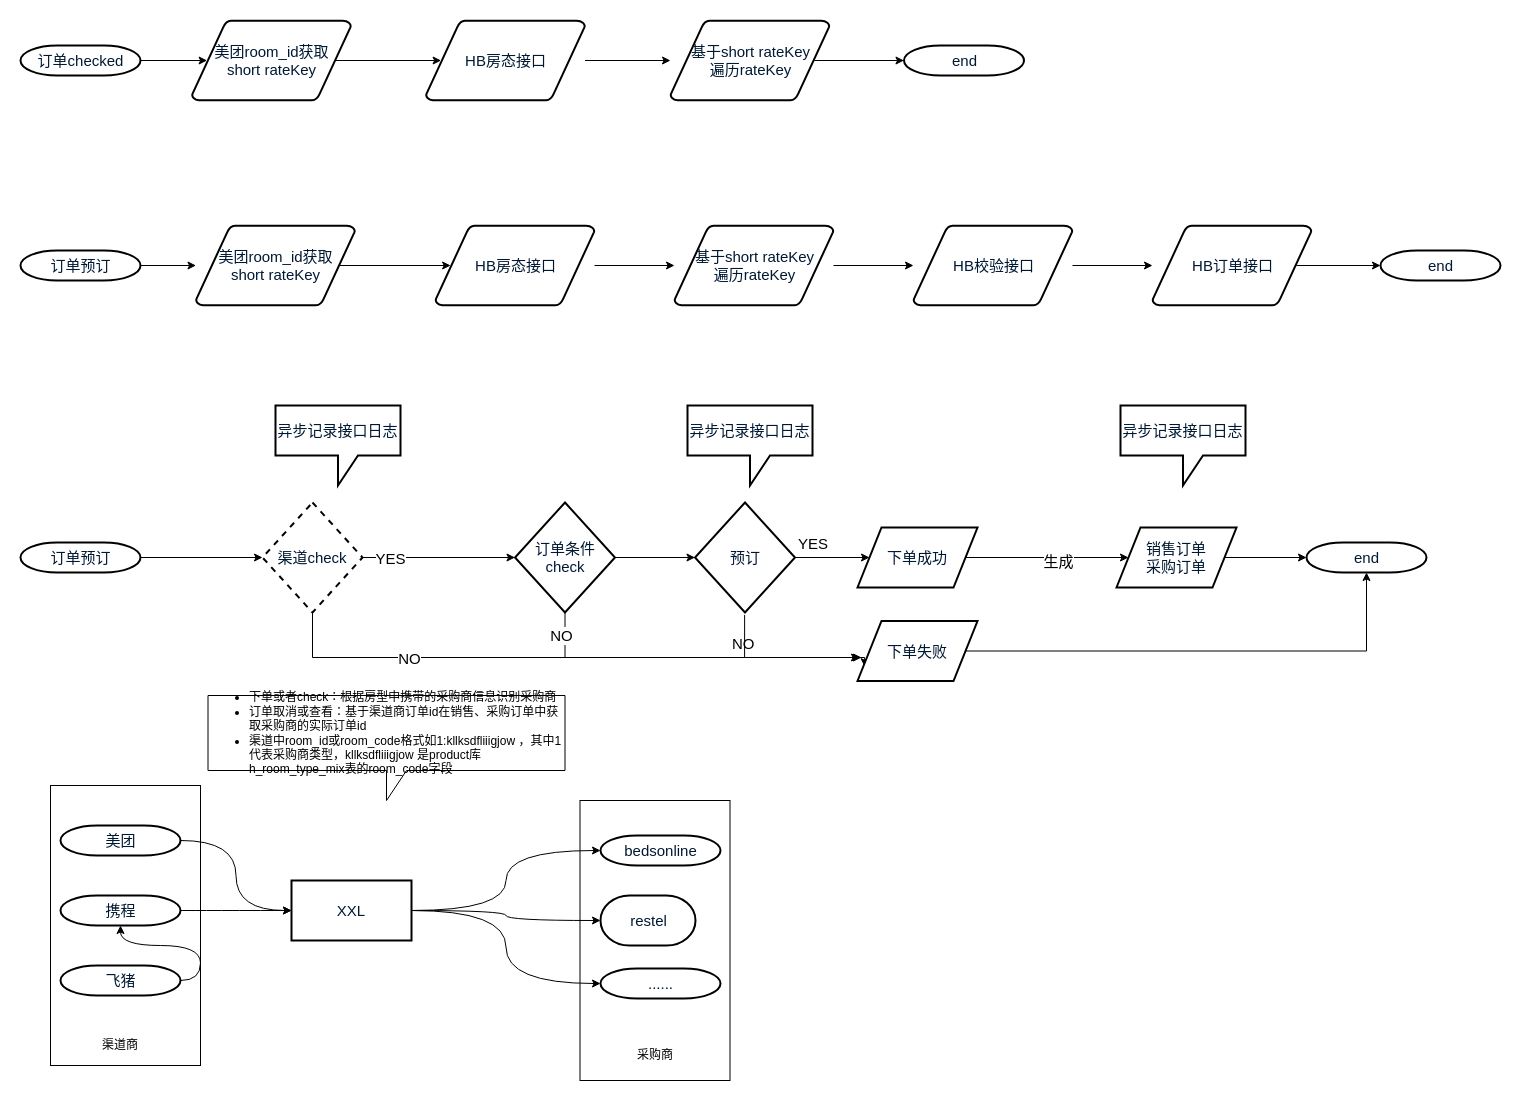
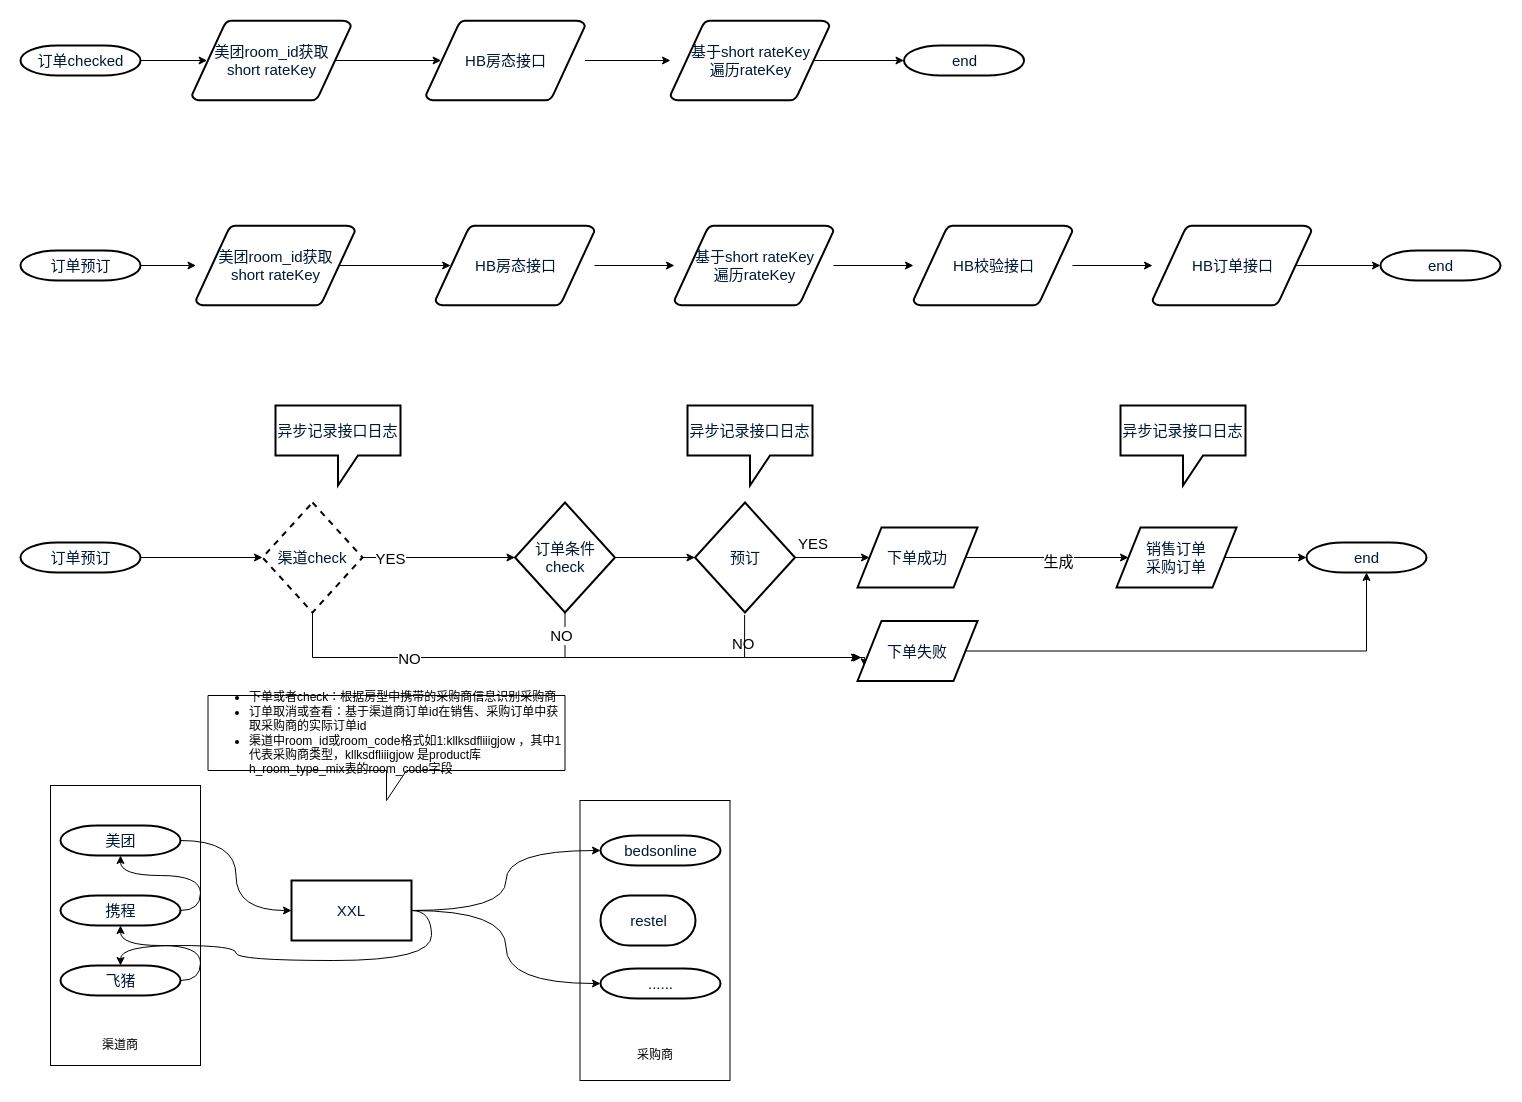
edge "携程" -> "XXL": now "携程" -> "美团"
edge "XXL" -> "restel": now "XXL" -> "飞猪"
